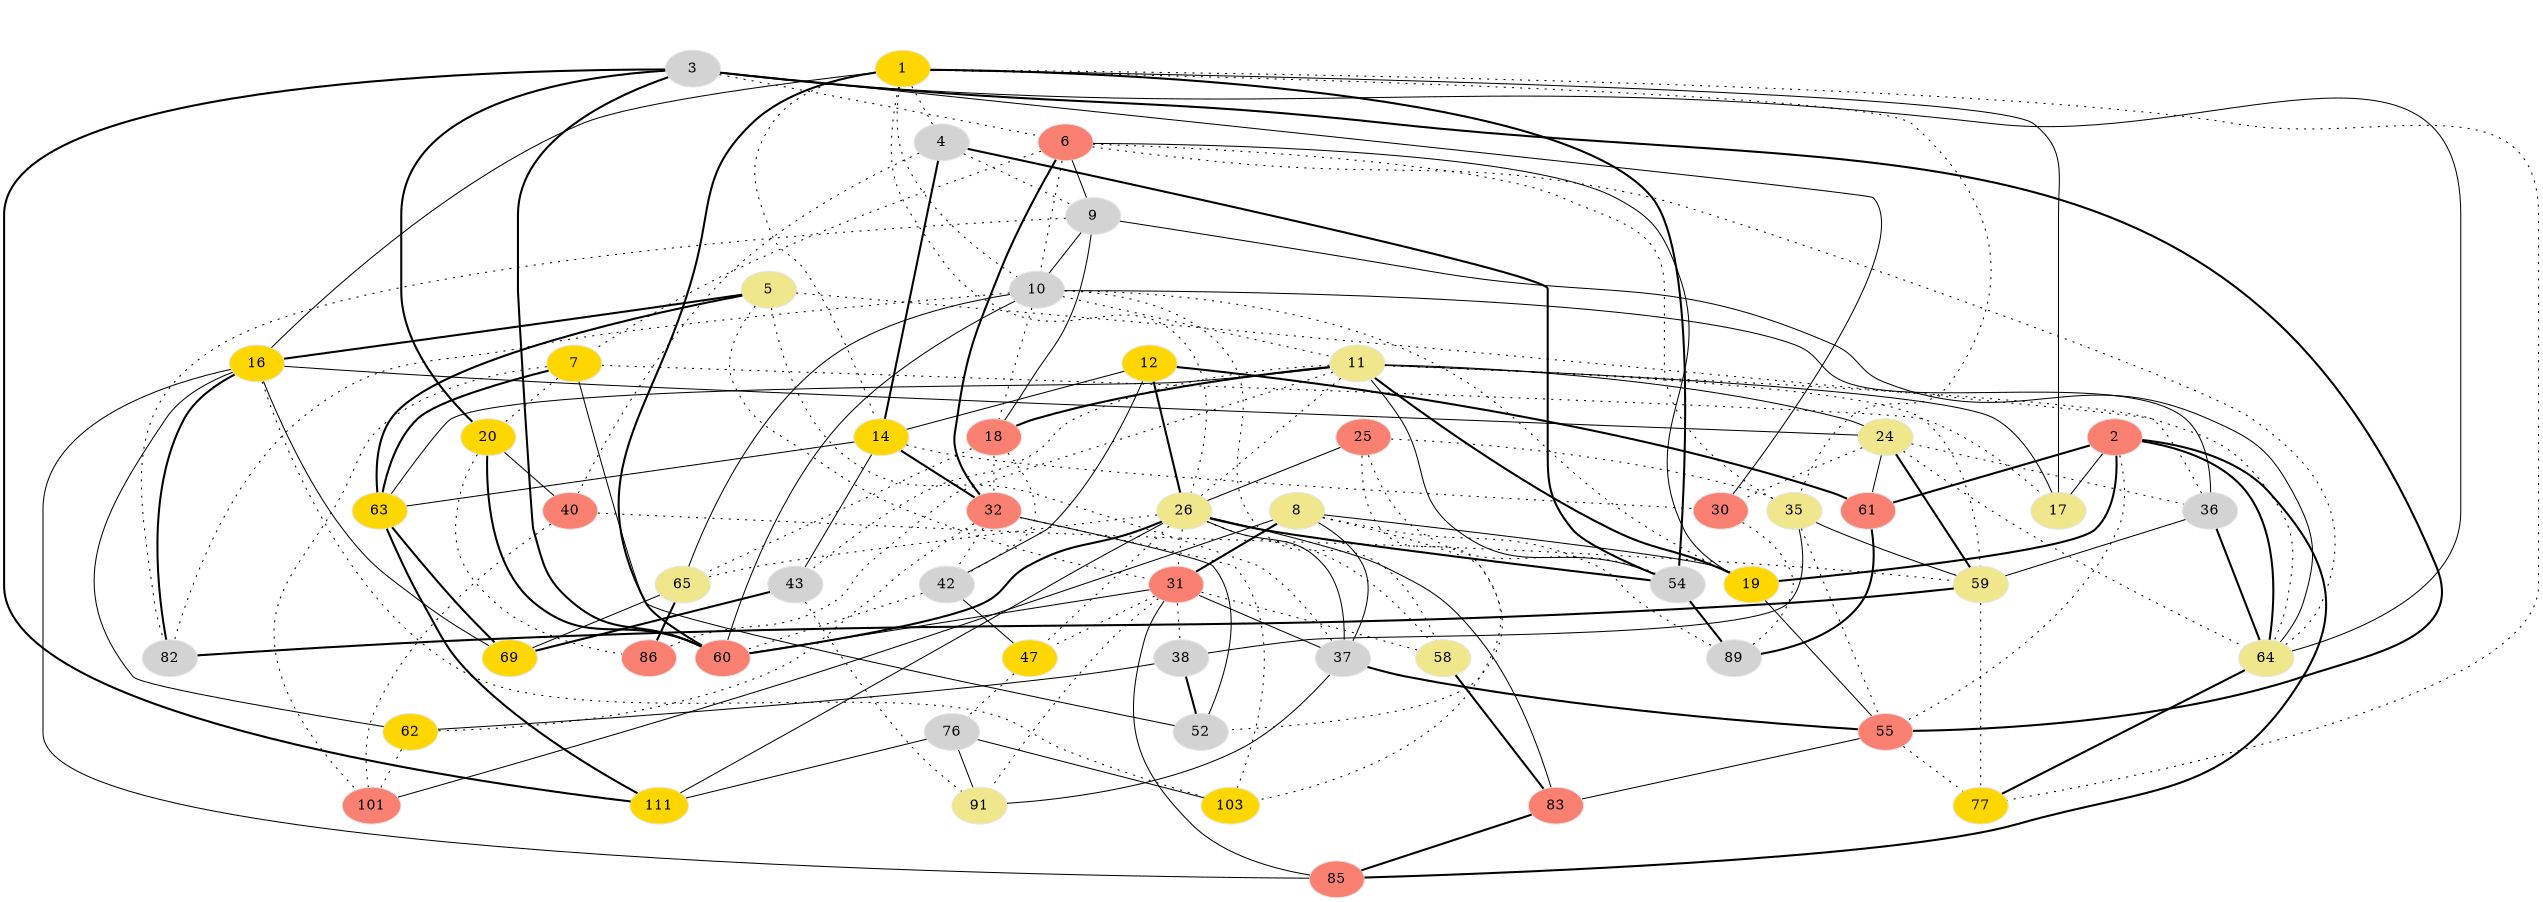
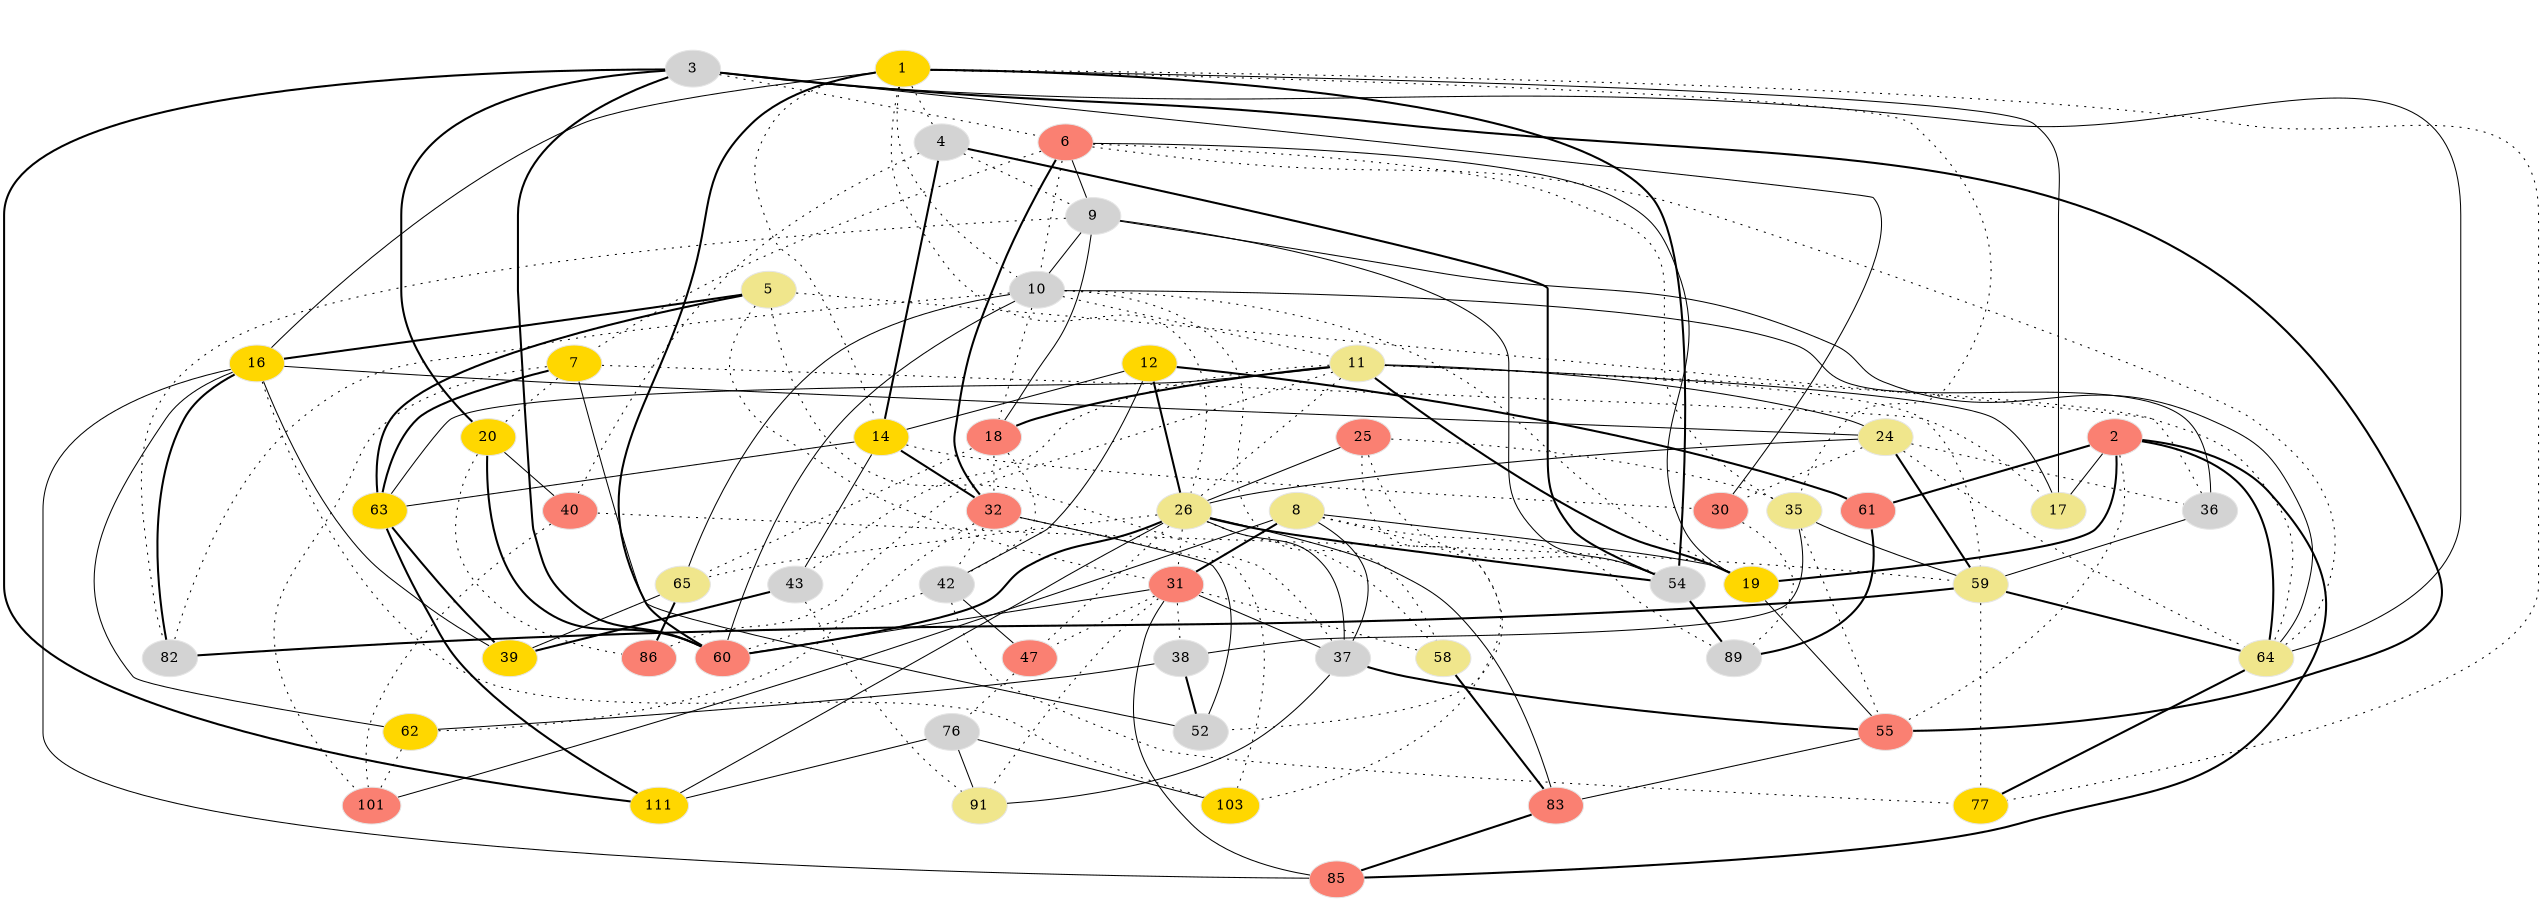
edge "24" -- "61": now "24" -- "26"
edge "11" -- "54": now "9" -- "54"
edge "36" -- "64": now "59" -- "64"
node "69": label "69" -> "39"
node "47": fillcolor gold -> salmon
edge "55" -- "77": now "42" -- "77"
